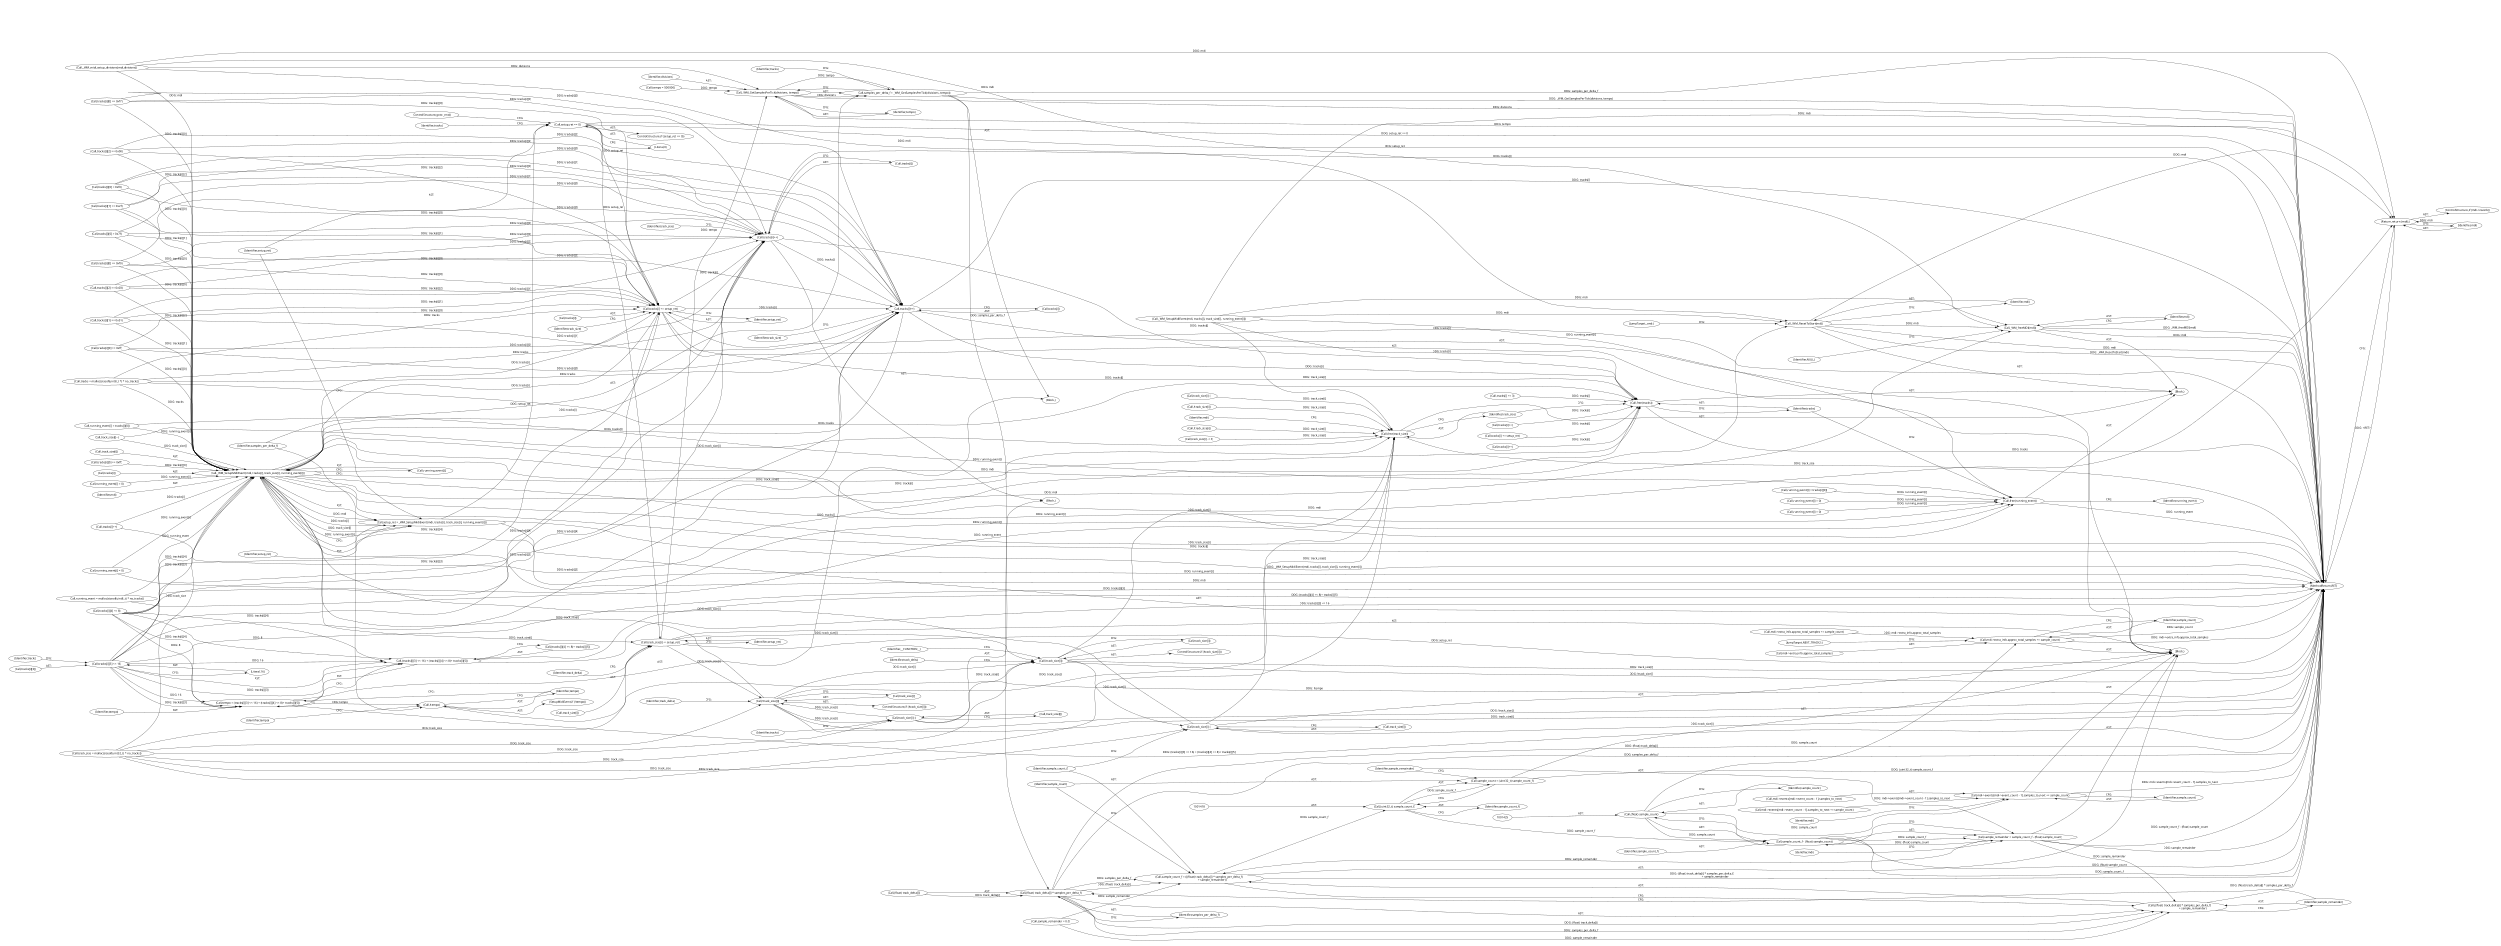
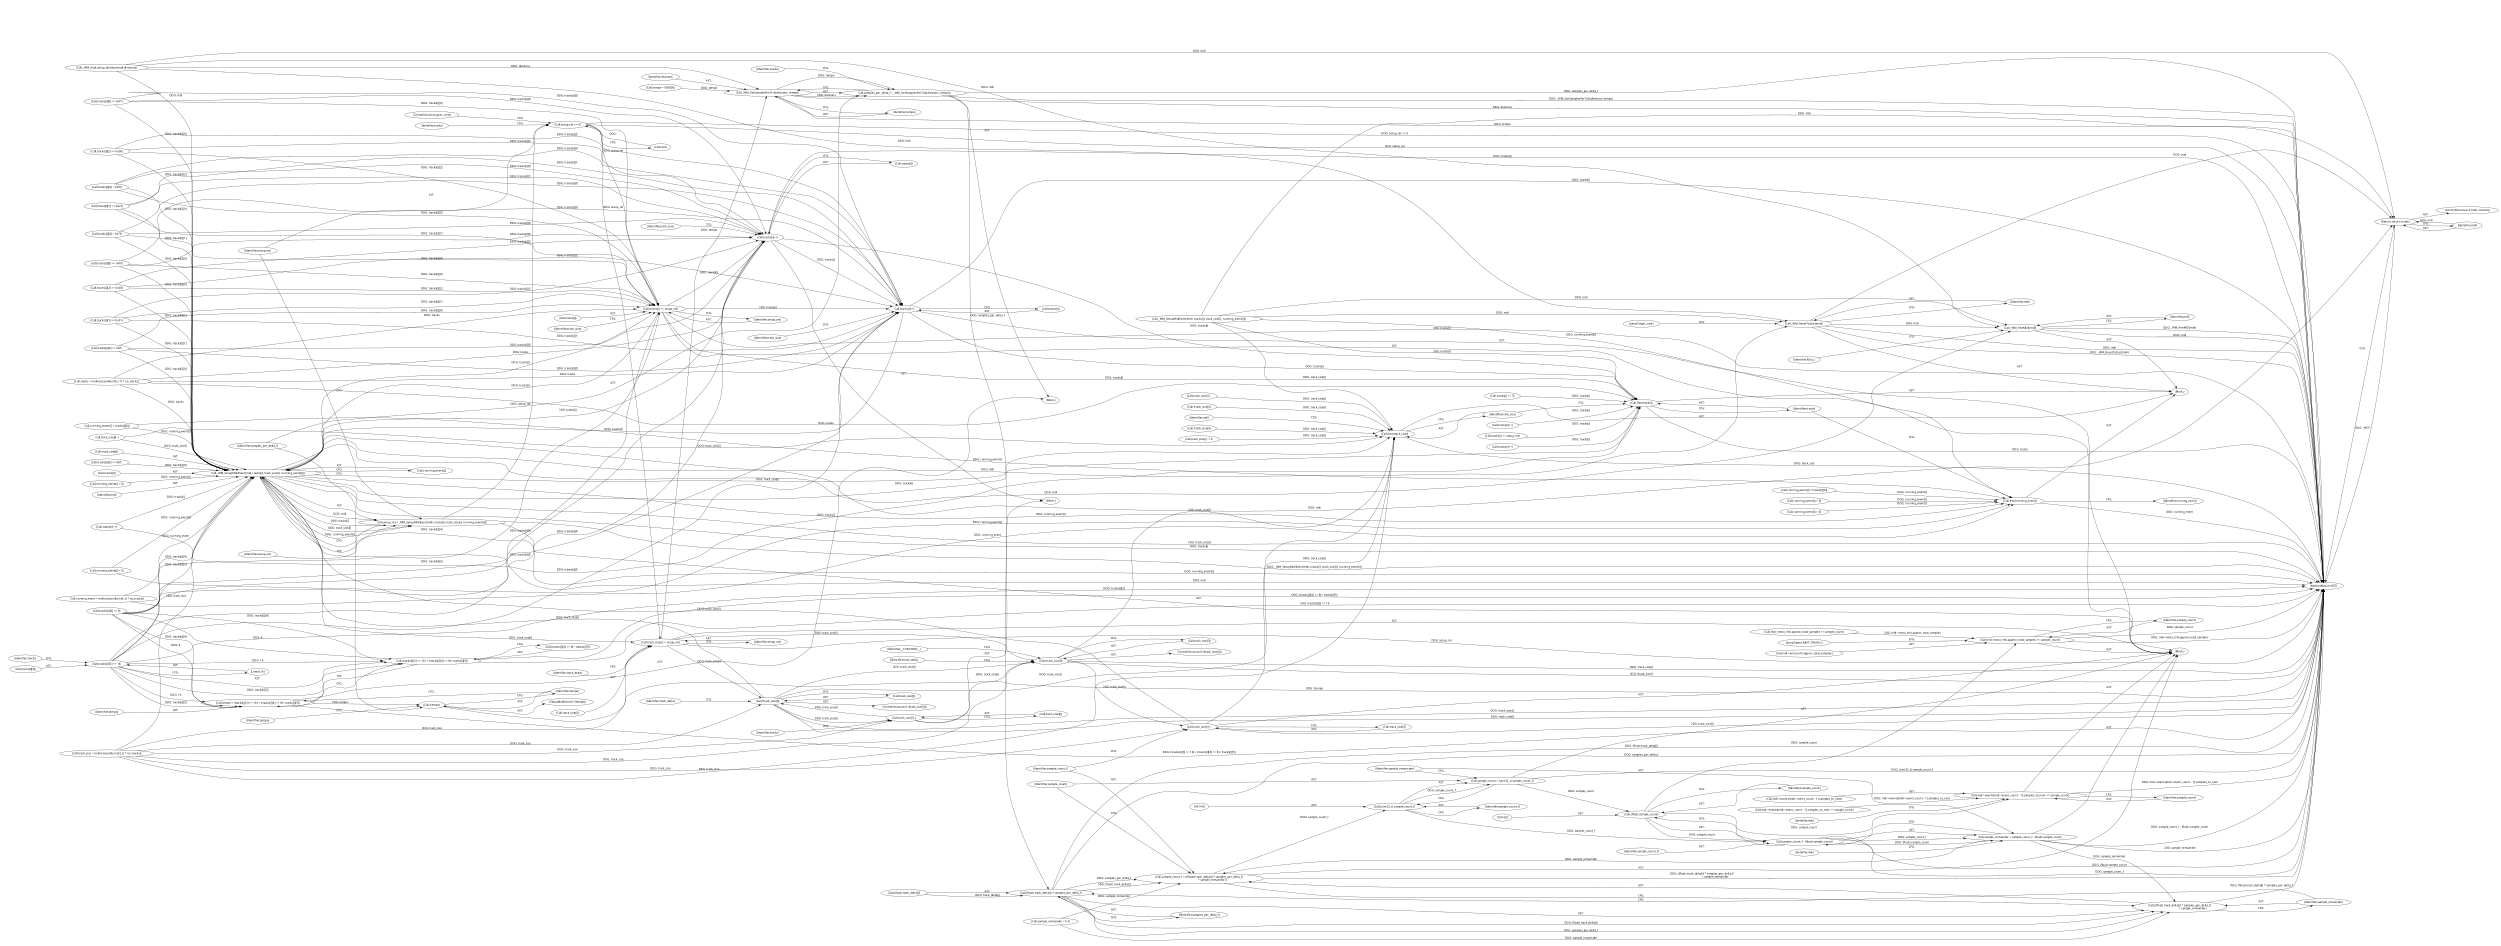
edge "(Literal,0)" -> "(Call,setup_ret == 0)": label "AST: " -> "DDG: "
node "(ControlStructure,if (setup_ret == 0))": removed
edge "(Call,sample_count = (uint32_t) sample_count_f)" -> "(Call,(float) sample_count)": added, label "DDG: sample_count"
